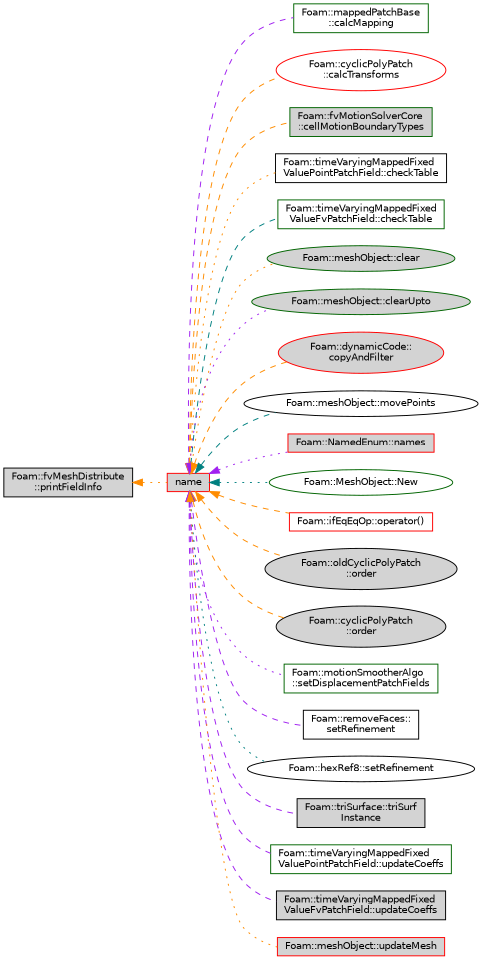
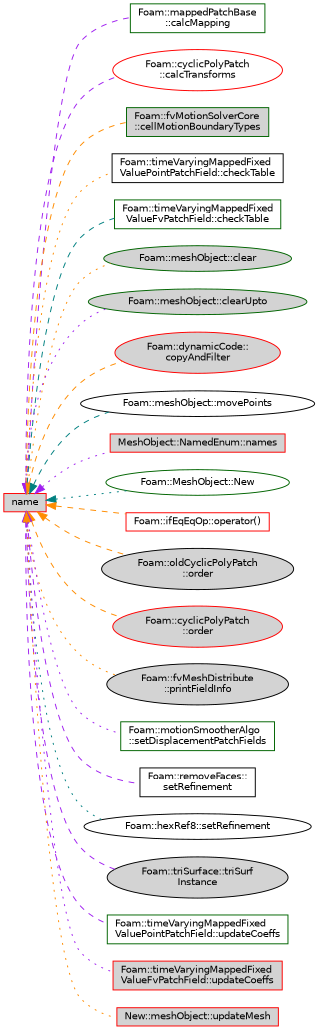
edge "Foam::cyclicPolyPatch ::calcTransforms" -> "name": color darkorange -> purple
node "Foam::NamedEnum::names": label "Foam::NamedEnum::names" -> "MeshObject::NamedEnum::names"
node "Foam::fvMeshDistribute ::printFieldInfo": shape box -> ellipse
edge "name" -> "Foam::fvMeshDistribute ::printFieldInfo": reversed
node "Foam::cyclicPolyPatch ::order": color black -> red
edge "Foam::timeVaryingMappedFixed ValueFvPatchField::updateCoeffs" -> "name": style dashed -> dotted
node "Foam::triSurface::triSurf Instance": shape box -> ellipse
node "Foam::timeVaryingMappedFixed ValueFvPatchField::updateCoeffs": color black -> red
node "Foam::meshObject::updateMesh": label "Foam::meshObject::updateMesh" -> "New::meshObject::updateMesh"
